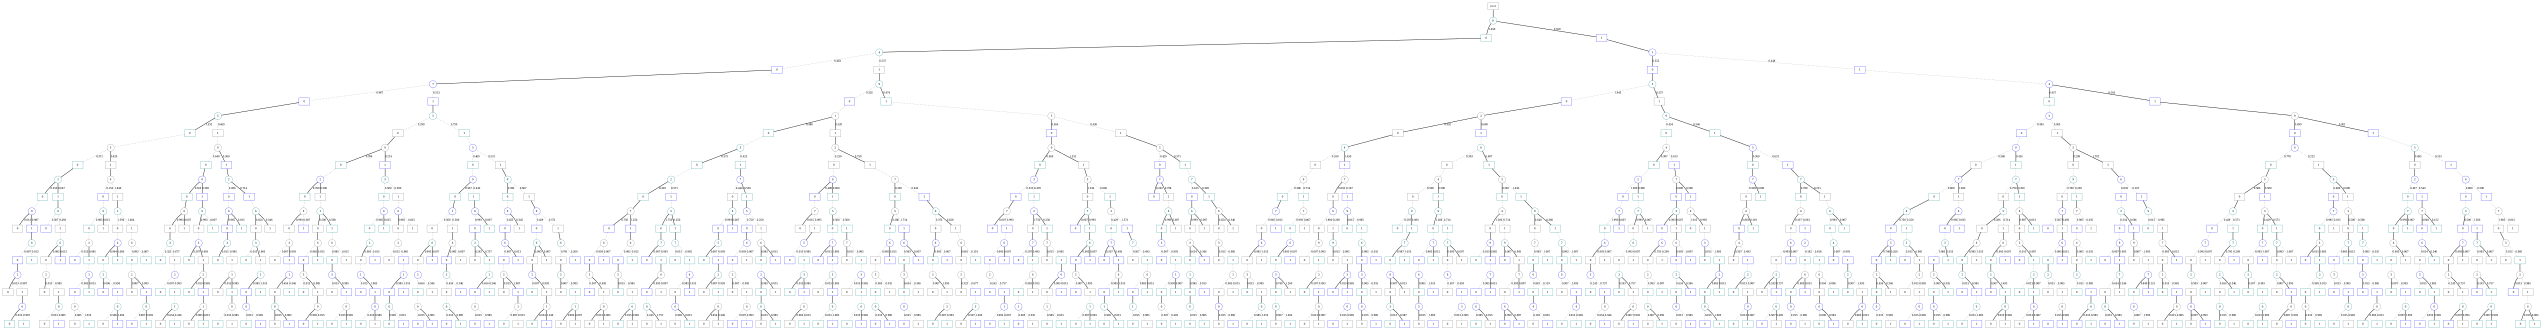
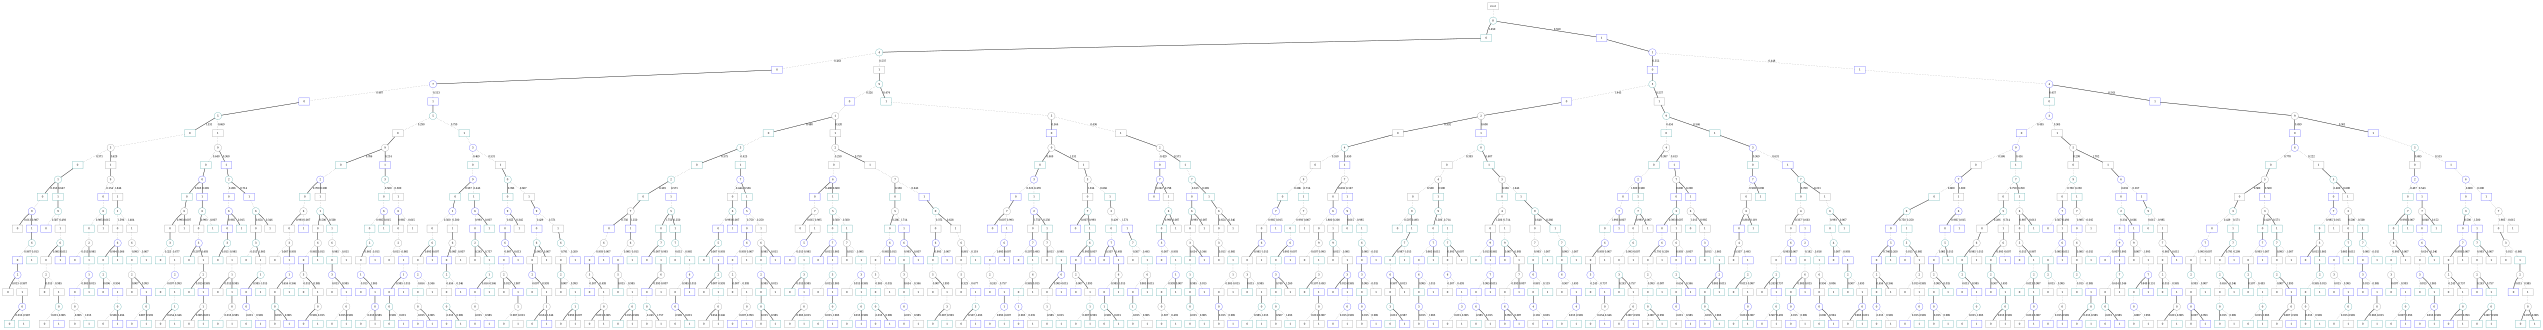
edge "root" -- "8": style bold -> dotted
